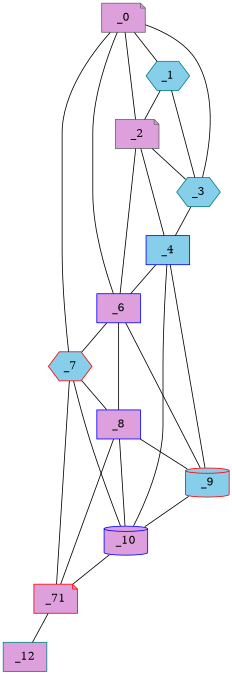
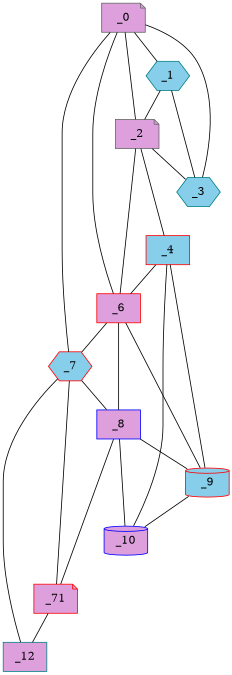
edge "_3" -- "_4": removed
node "_4": color blue -> red
node "_6": color blue -> red
edge "_7" -- "_10": now "_7" -- "_12"
edge "_10" -- "_71": removed
